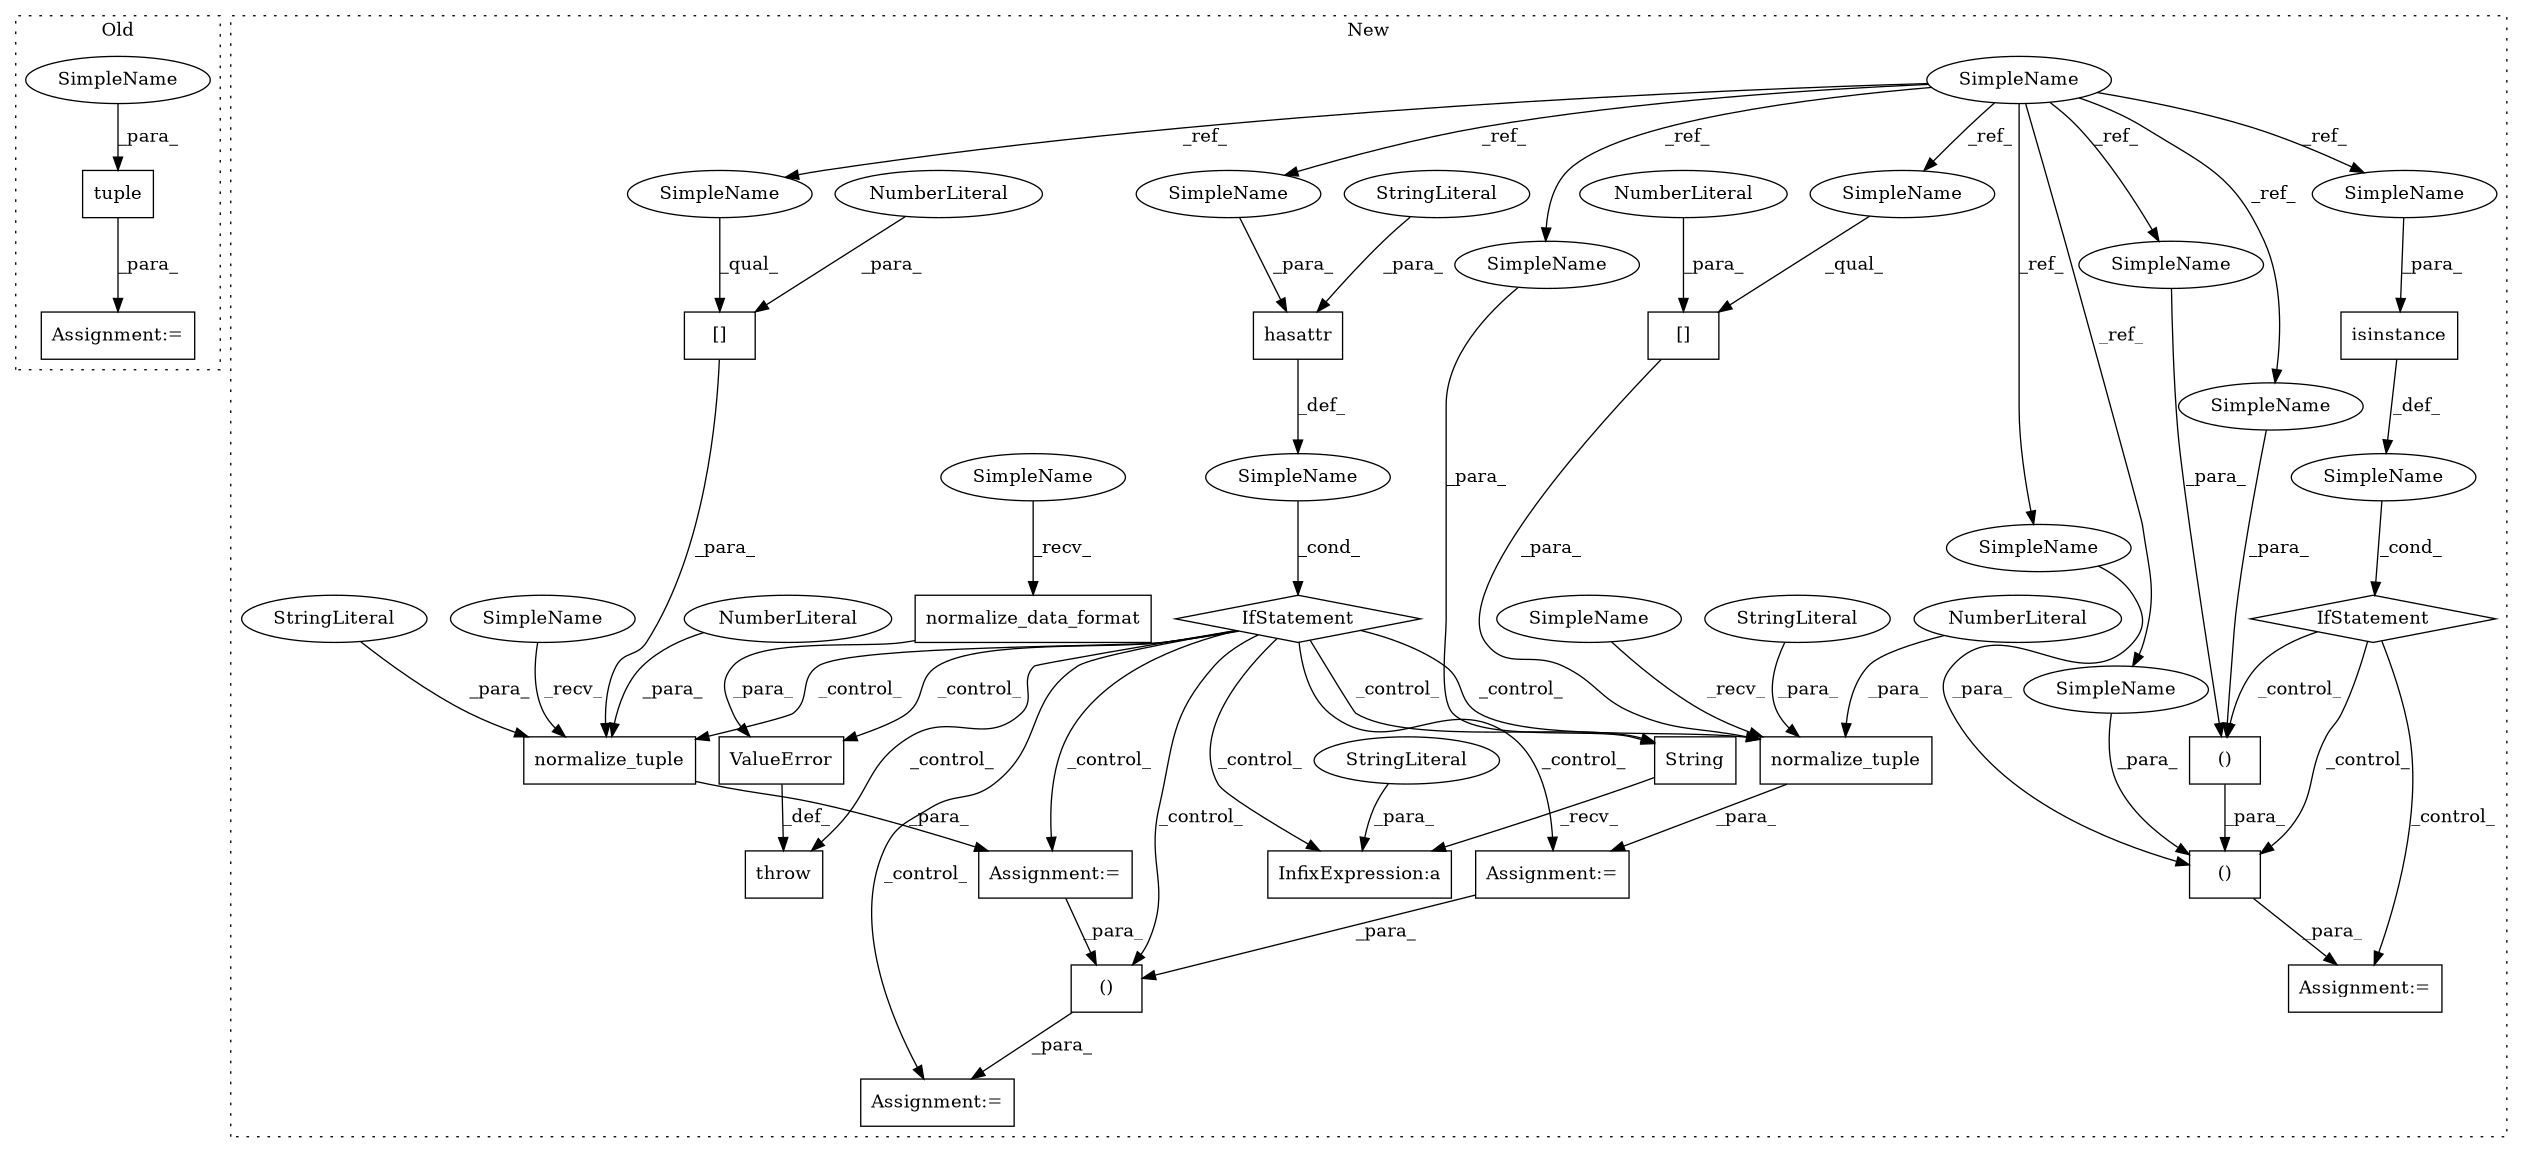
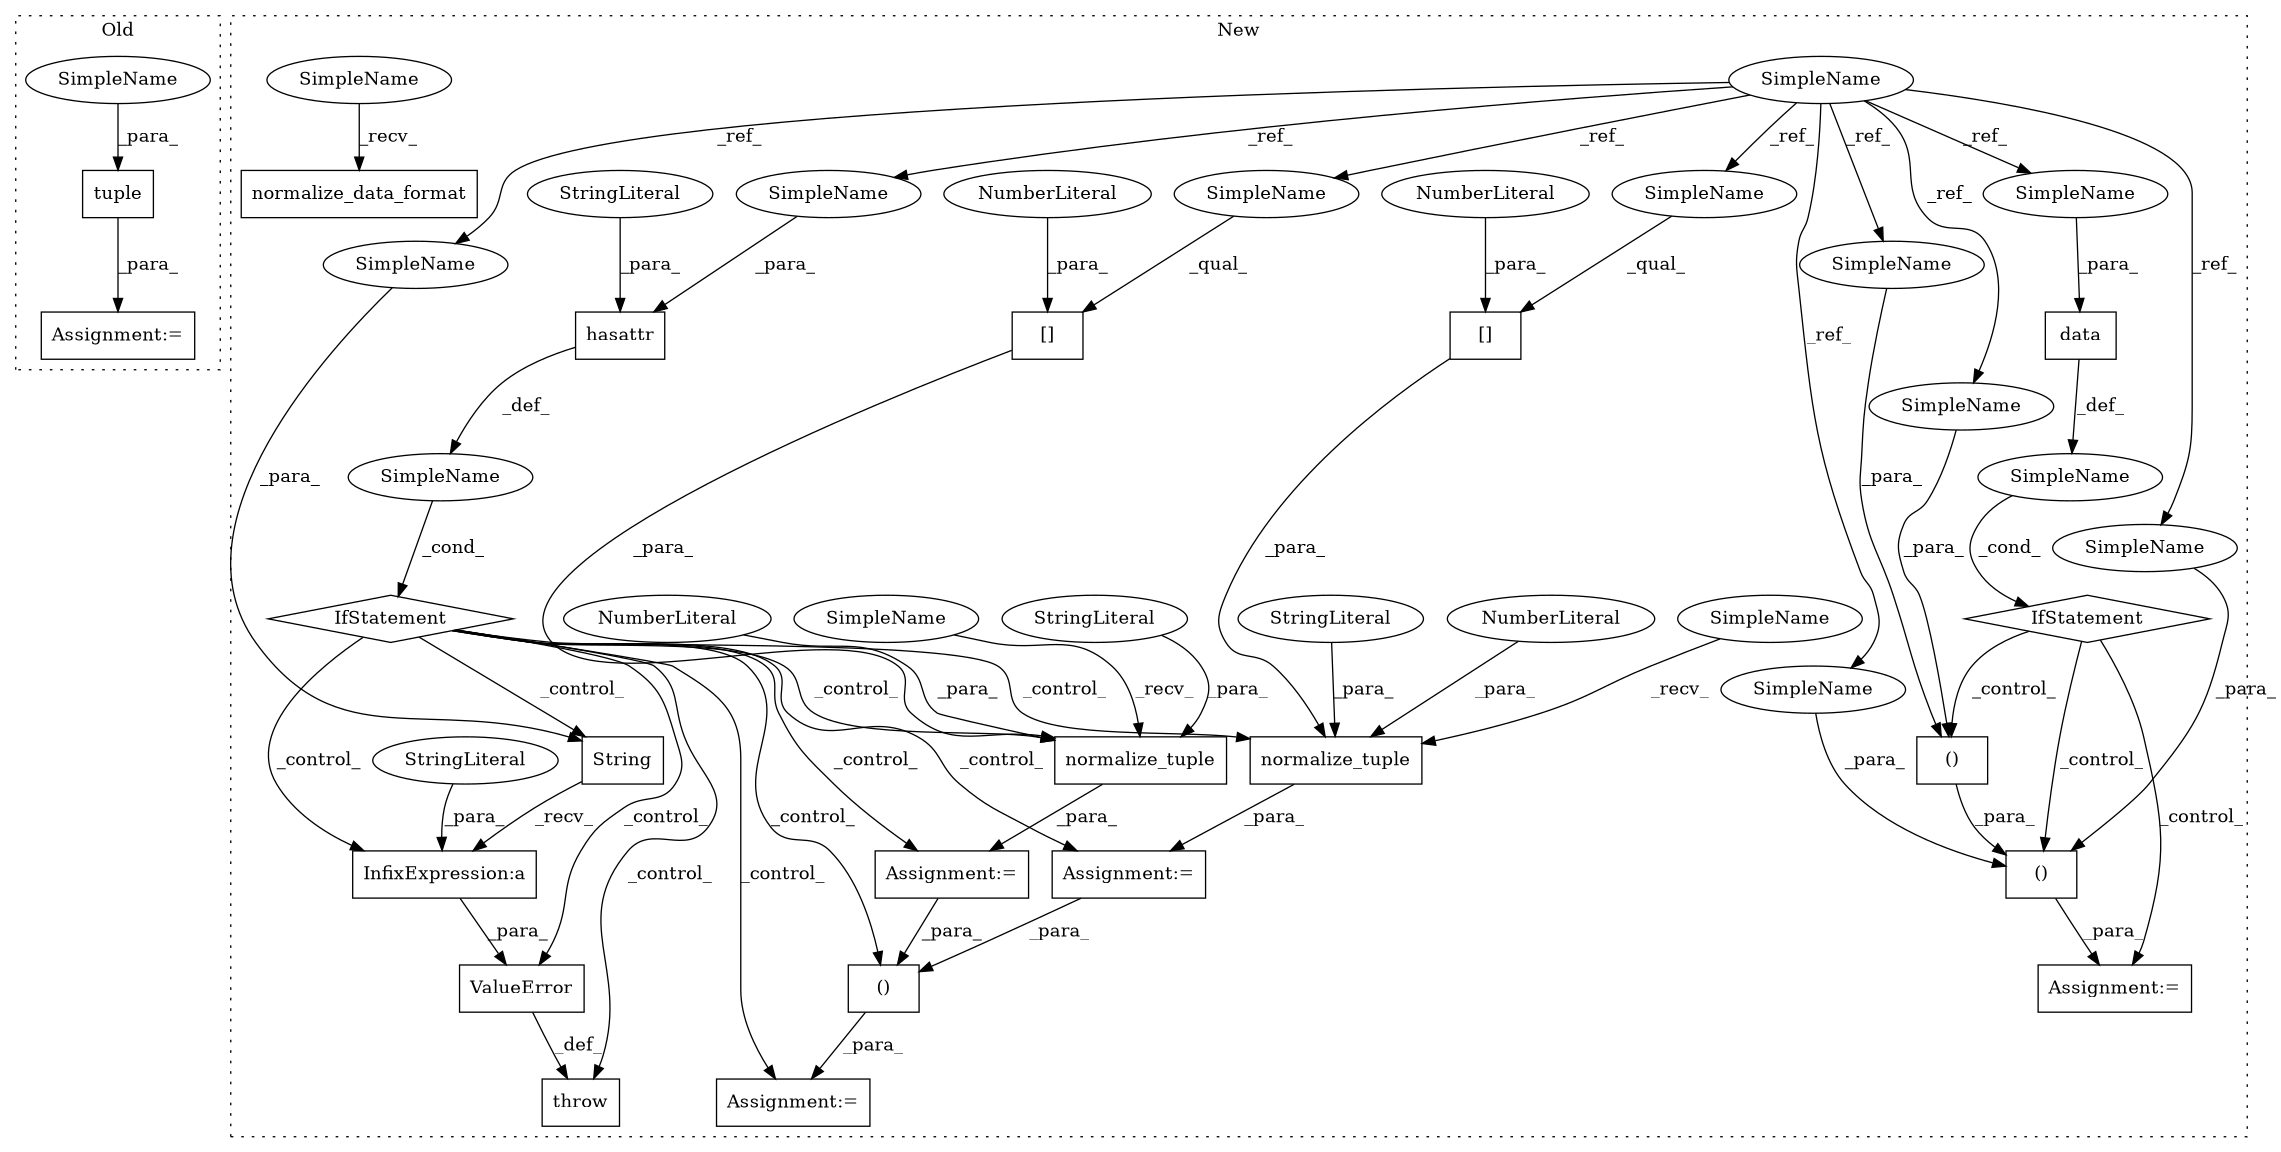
node "isinstance": label "isinstance" -> "data"
edge "normalize_data_format" -> "ValueError": now "InfixExpression:a" -> "ValueError"
